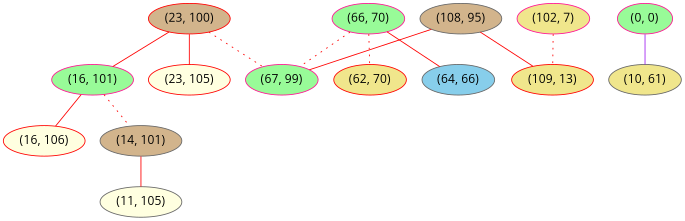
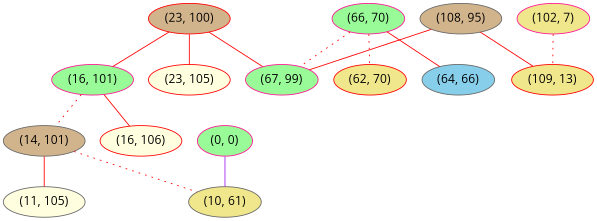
edge "(23, 100)" -- "(67, 99)": style dotted -> solid
edge "(14, 101)" -- "(10, 61)": added
